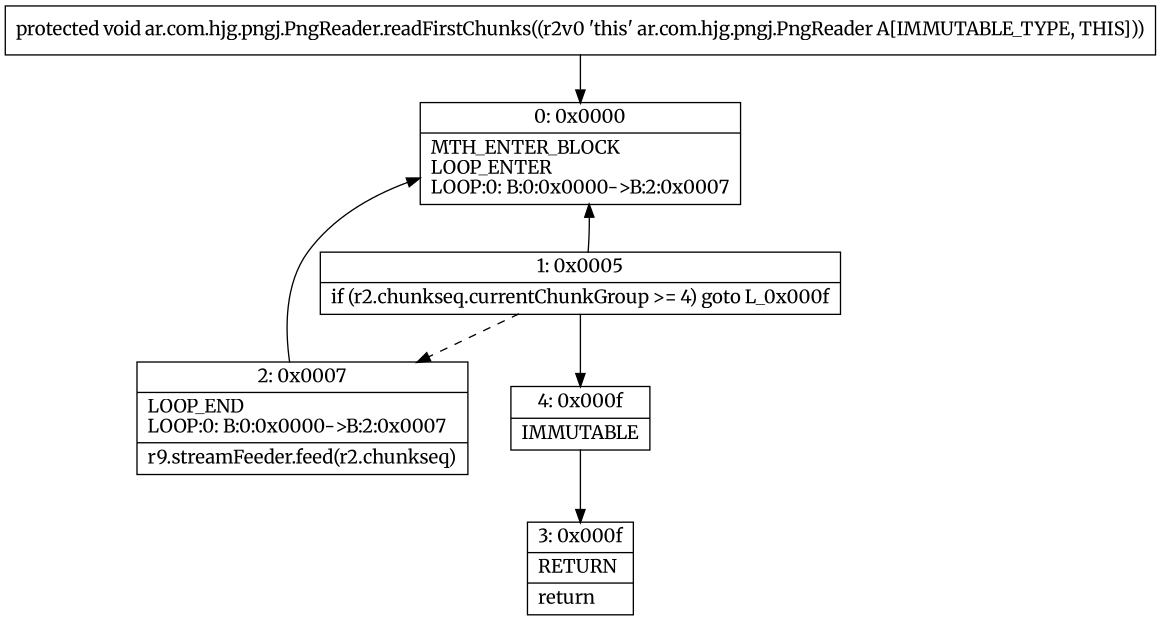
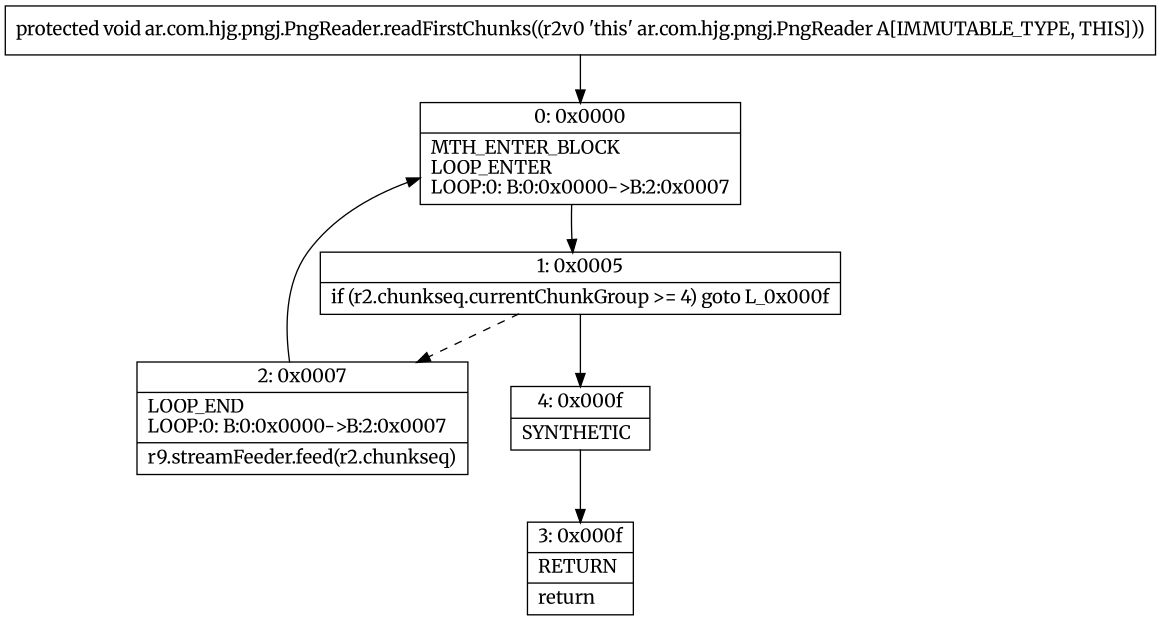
edge "1: 0x0005" -> "0: 0x0000": reversed
node "4: 0x000f": text "IMMUTABLE" -> "SYNTHETIC"
